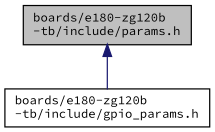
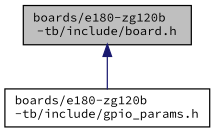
node "boards/e180-zg120b -tb/include/params.h": label "boards/e180-zg120b -tb/include/params.h" -> "boards/e180-zg120b -tb/include/board.h"
